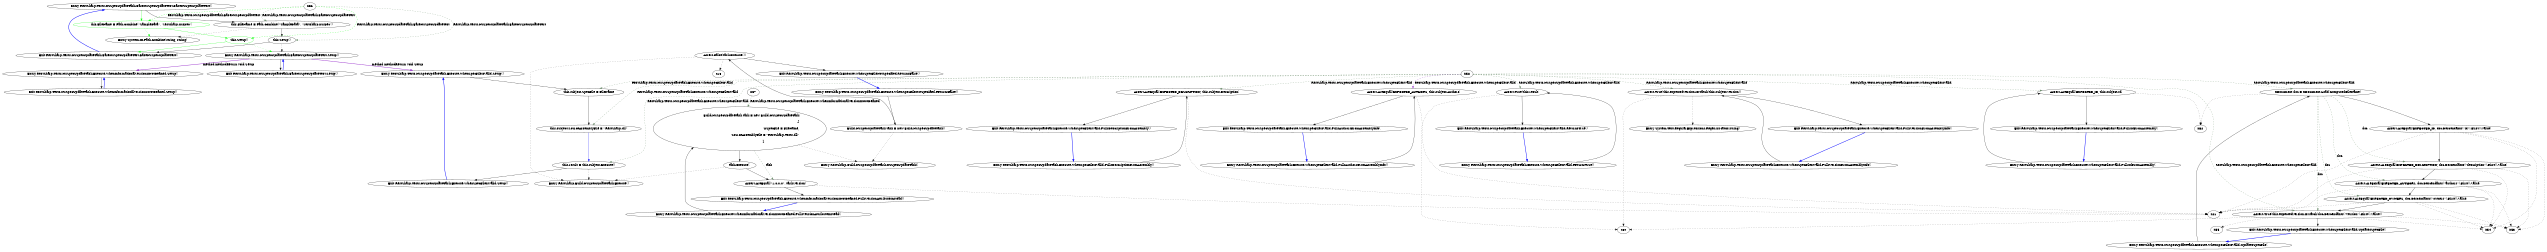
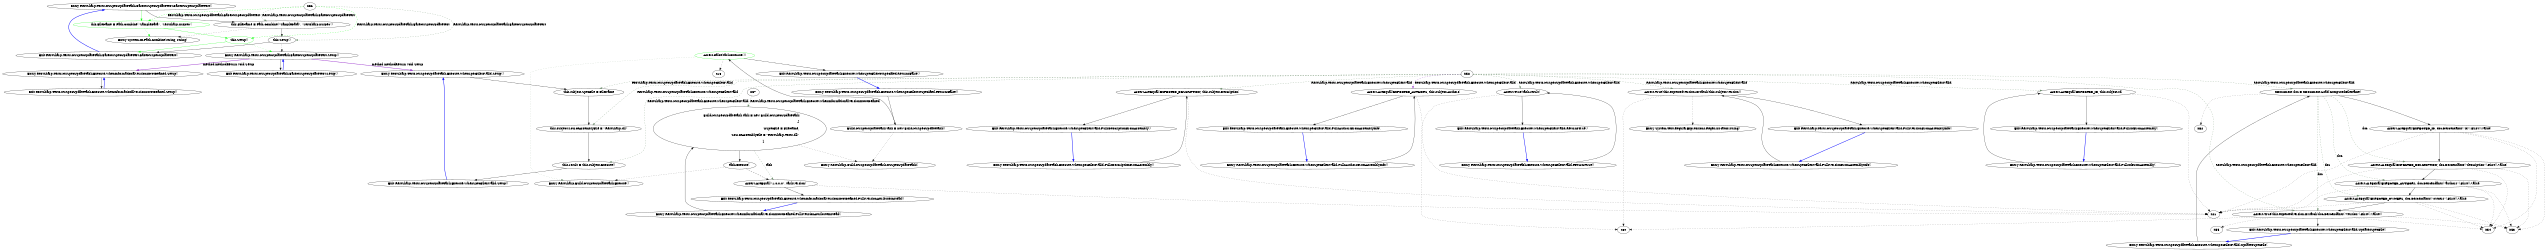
node "Assert.False(task.Execute())": color black -> green
edge "Assert.False(task.Execute())" -> "Entry RestSharp.Build.NuSpecUpdateTask.Execute()": color black -> darkseagreen4
node "Assert.True(this.result)": label "Assert.True(this.result)" -> "Assert.True(task.result)"
edge "Assert.AreEqual(EXPECTED_ID, this.subject.Id)" -> "n52": now "Assert.AreEqual(EXPECTED_ID, this.subject.Id)" -> "n21"
edge "this.subject.SourceAssemblyFile = ''RestSharp.dll''" -> "this.result = this.subject.Execute()": color blue -> black
edge "this.result = this.subject.Execute()" -> "Entry RestSharp.Build.NuSpecUpdateTask.Execute()": removed
edge "task.Execute()" -> "Assert.AreEqual(''1.0.0.0'', task.Version)": style solid -> dashed
